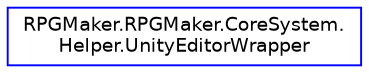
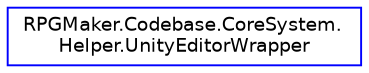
node "RPGMaker.RPGMaker.CoreSystem. Helper.UnityEditorWrapper": label "RPGMaker.RPGMaker.CoreSystem. Helper.UnityEditorWrapper" -> "RPGMaker.Codebase.CoreSystem. Helper.UnityEditorWrapper"
